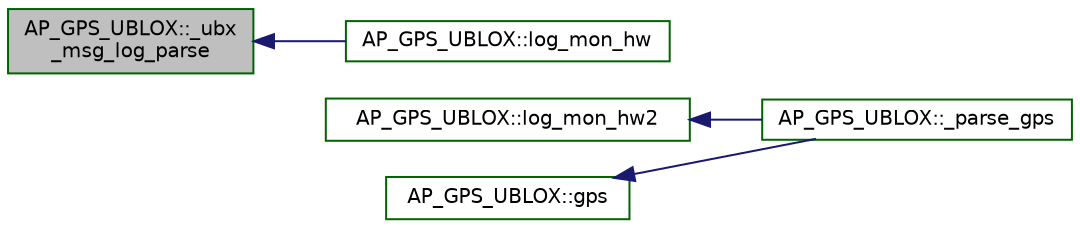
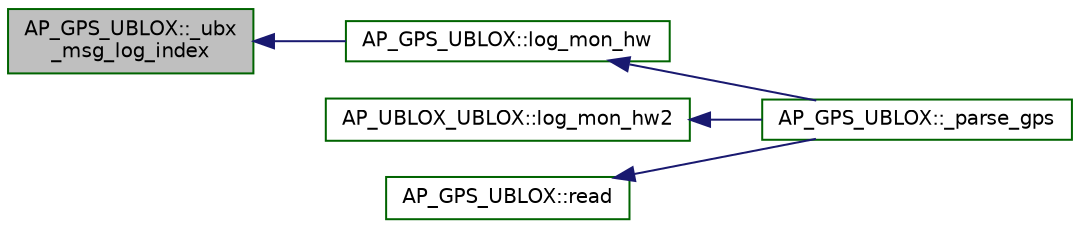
node "AP_GPS_UBLOX::_ubx _msg_log_parse": label "AP_GPS_UBLOX::_ubx _msg_log_parse" -> "AP_GPS_UBLOX::_ubx _msg_log_index"
edge "AP_GPS_UBLOX::_parse_gps" -> "AP_GPS_UBLOX::log_mon_hw": added
node "AP_GPS_UBLOX::log_mon_hw2": label "AP_GPS_UBLOX::log_mon_hw2" -> "AP_UBLOX_UBLOX::log_mon_hw2"
node "AP_GPS_UBLOX::gps": label "AP_GPS_UBLOX::gps" -> "AP_GPS_UBLOX::read"
